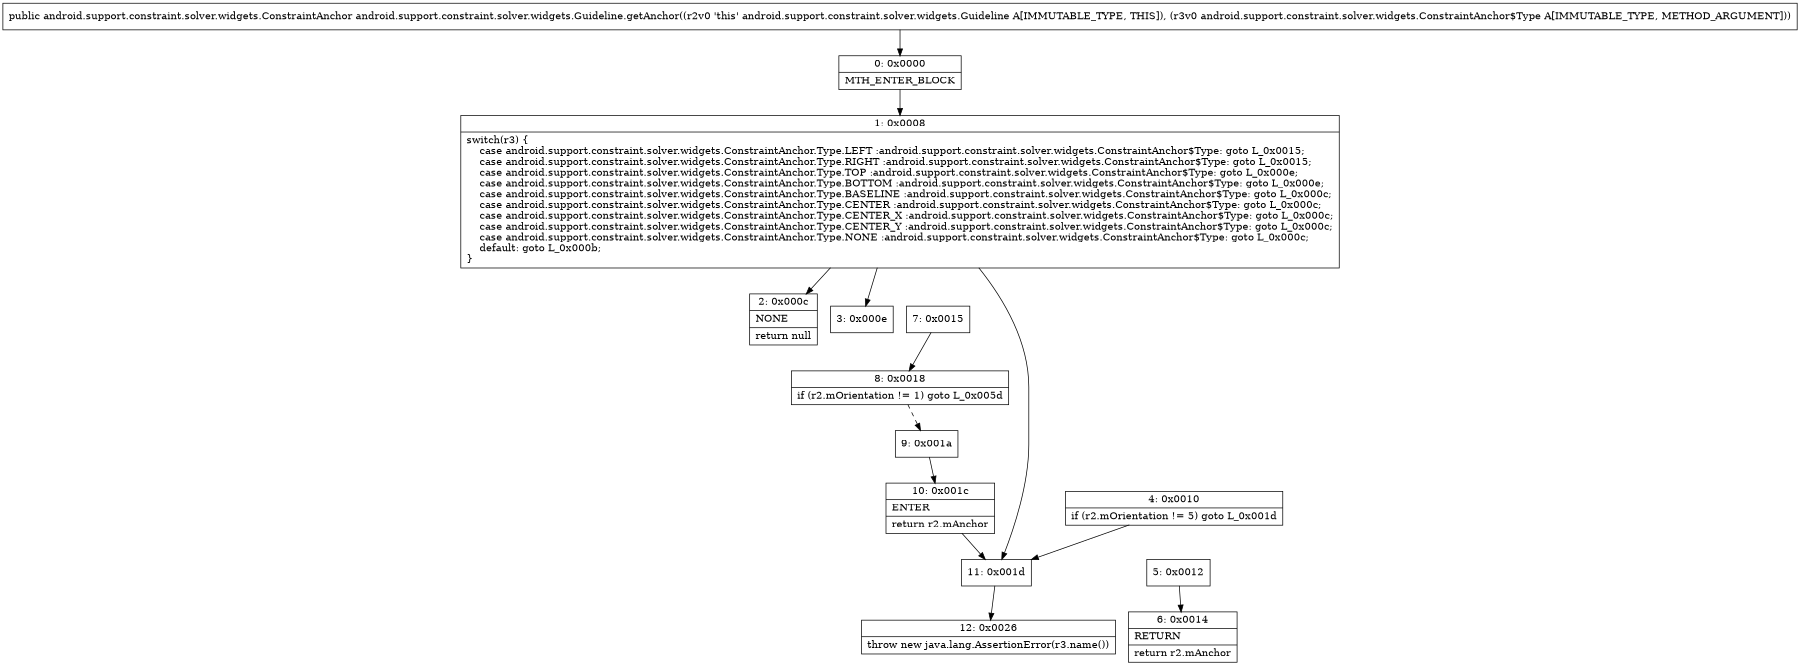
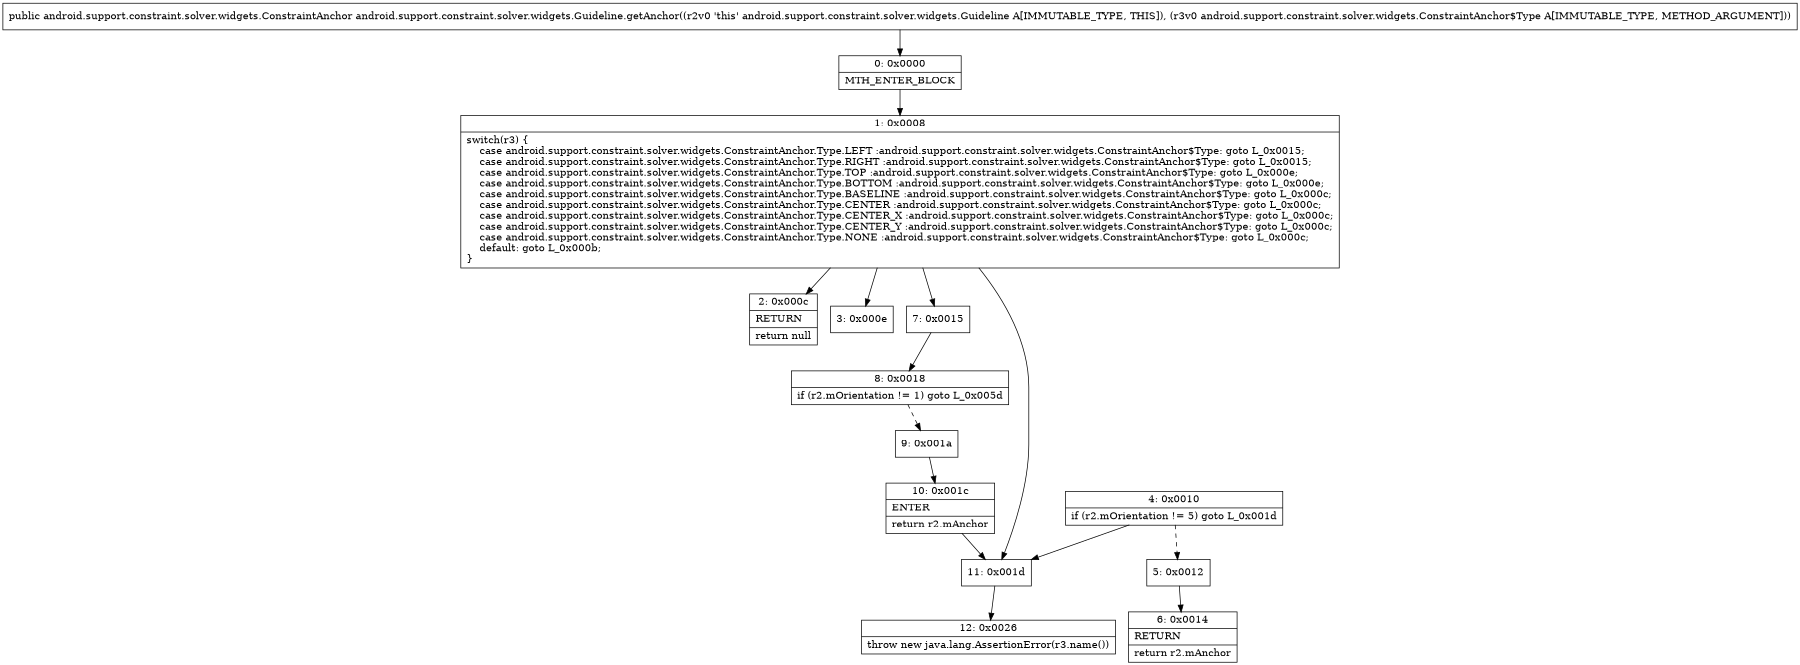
edge "1: 0x0008" -> "7: 0x0015": added
node "2: 0x000c": text "NONE" -> "RETURN"
edge "4: 0x0010" -> "5: 0x0012": added
